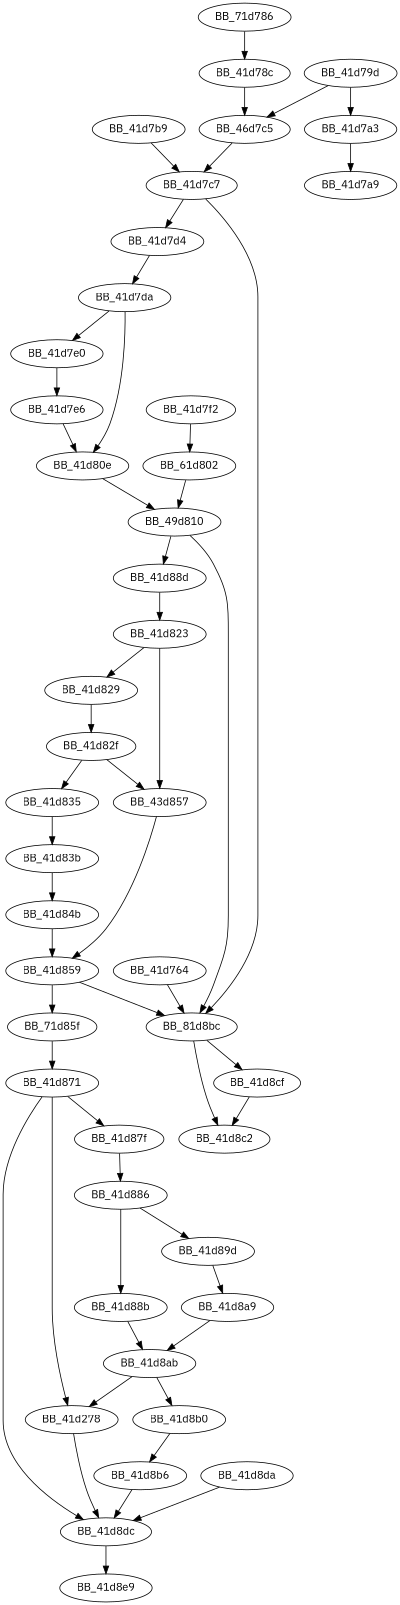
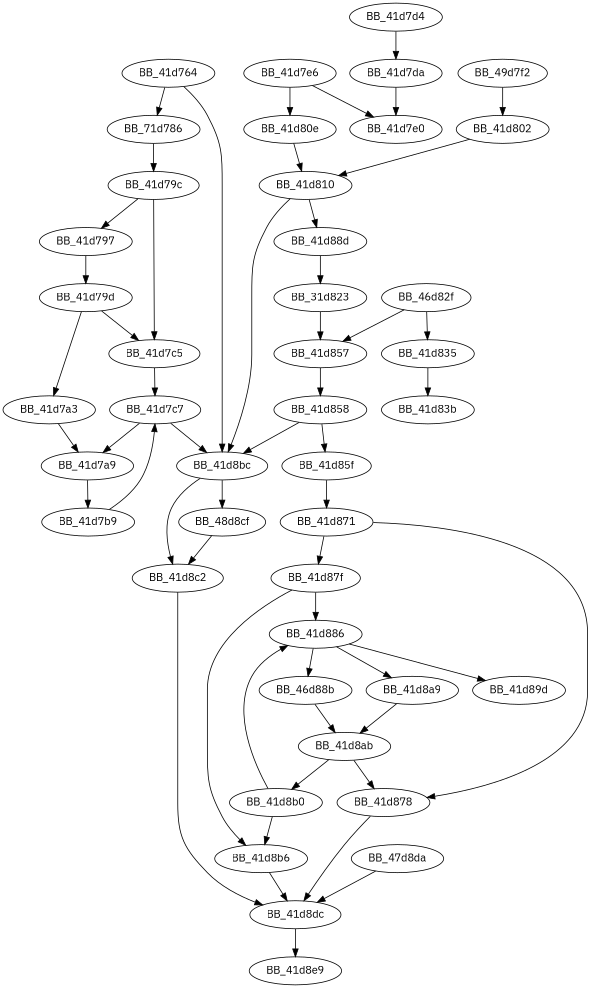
node "BB_41d78c": label "BB_41d78c" -> "BB_41d79c"
edge "BB_41d764" -> "BB_71d786": added
node "BB_46d7c5": label "BB_46d7c5" -> "BB_41d7c5"
edge "BB_41d7c7" -> "BB_41d7d4": now "BB_41d7c7" -> "BB_41d7a9"
node "BB_41d797": added
edge "BB_41d7e0" -> "BB_41d7e6": reversed
edge "BB_41d7da" -> "BB_41d80e": removed
node "BB_41d7f2": label "BB_41d7f2" -> "BB_49d7f2"
node "BB_61d802": label "BB_61d802" -> "BB_41d802"
edge "BB_41d7a9" -> "BB_41d7b9": added
node "BB_49d810": label "BB_49d810" -> "BB_41d810"
node "BB_41d823": label "BB_41d823" -> "BB_31d823"
node "BB_41d829": removed
edge "BB_41d87f" -> "BB_41d8b6": added
edge "BB_41d8b0" -> "BB_41d886": added
node "BB_41d82f": label "BB_41d82f" -> "BB_46d82f"
node "BB_43d857": label "BB_43d857" -> "BB_41d857"
node "BB_41d84b": removed
node "BB_41d859": label "BB_41d859" -> "BB_41d858"
node "BB_71d85f": label "BB_71d85f" -> "BB_41d85f"
node "BB_81d8bc": label "BB_81d8bc" -> "BB_41d8bc"
node "BB_41d8cf": label "BB_41d8cf" -> "BB_48d8cf"
edge "BB_41d89d" -> "BB_41d8a9": now "BB_41d886" -> "BB_41d8a9"
node "BB_41d88b": label "BB_41d88b" -> "BB_46d88b"
edge "BB_41d871" -> "BB_41d8dc": now "BB_41d8c2" -> "BB_41d8dc"
node "BB_41d278": label "BB_41d278" -> "BB_41d878"
node "BB_41d8da": label "BB_41d8da" -> "BB_47d8da"
